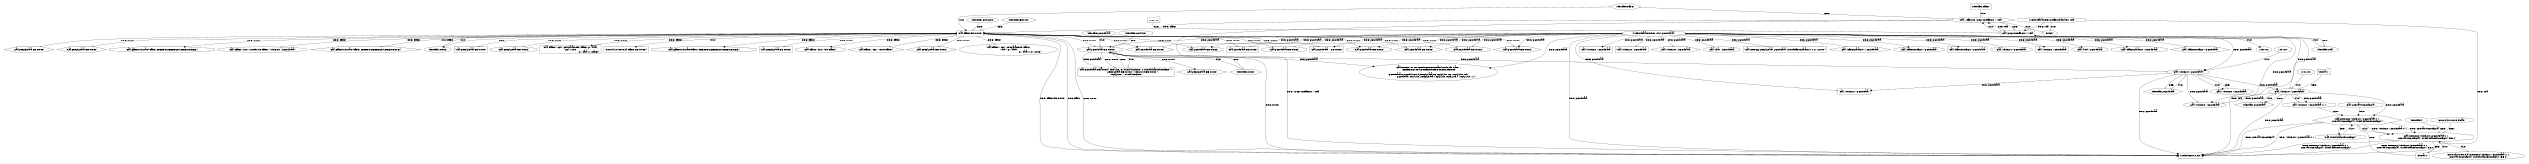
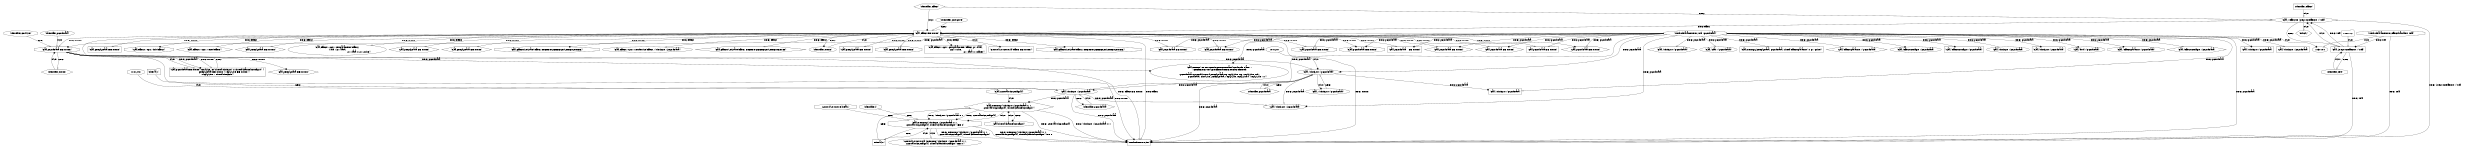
node "(Identifier,EINVAL)": removed
edge "(MethodParameterIn,effect_handle_t  self)" -> "(Block,)": now "(MethodParameterIn,effect_handle_t  self)" -> "1030100"
edge "(Call,effect == NULL)" -> "(Call,Effect_SetState(effect, PREPROC_EFFECT_STATE_ACTIVE))": label "AST: effect" -> "DDG: effect"
node "(Call,(uint32_t *)pCmdData + 1)": removed
